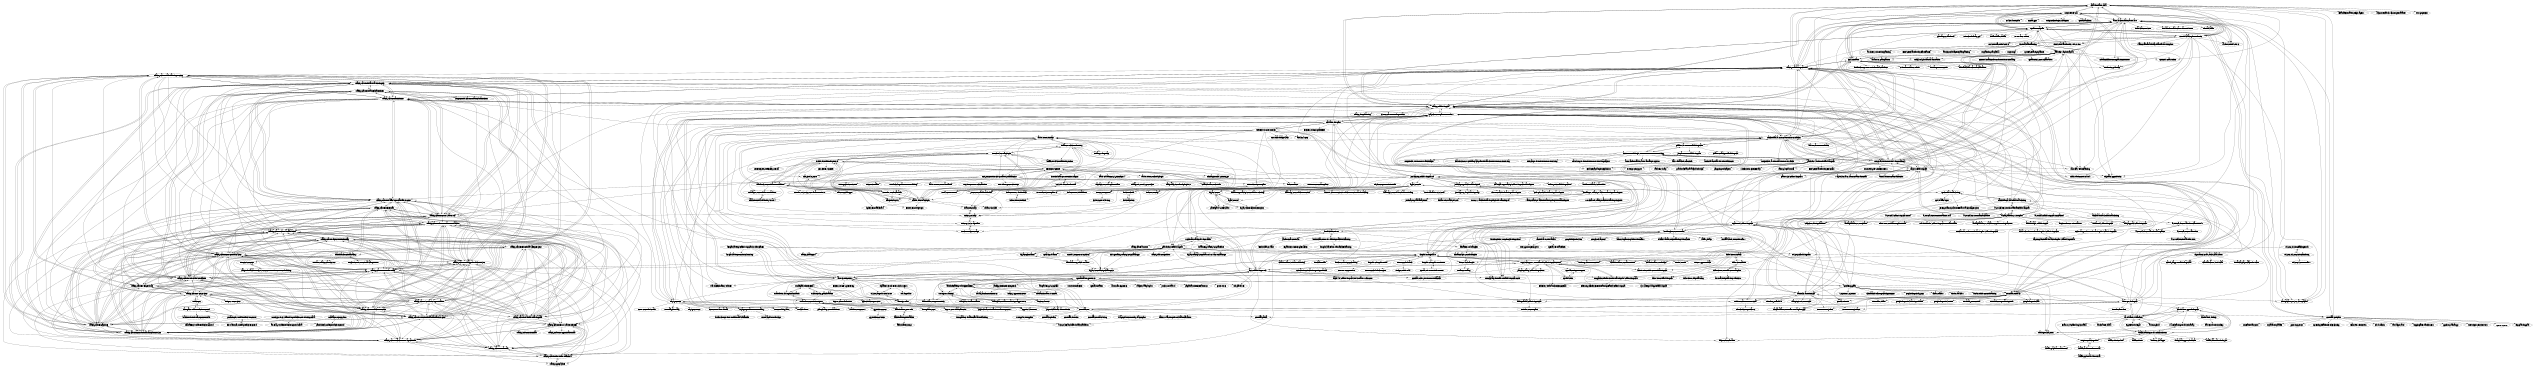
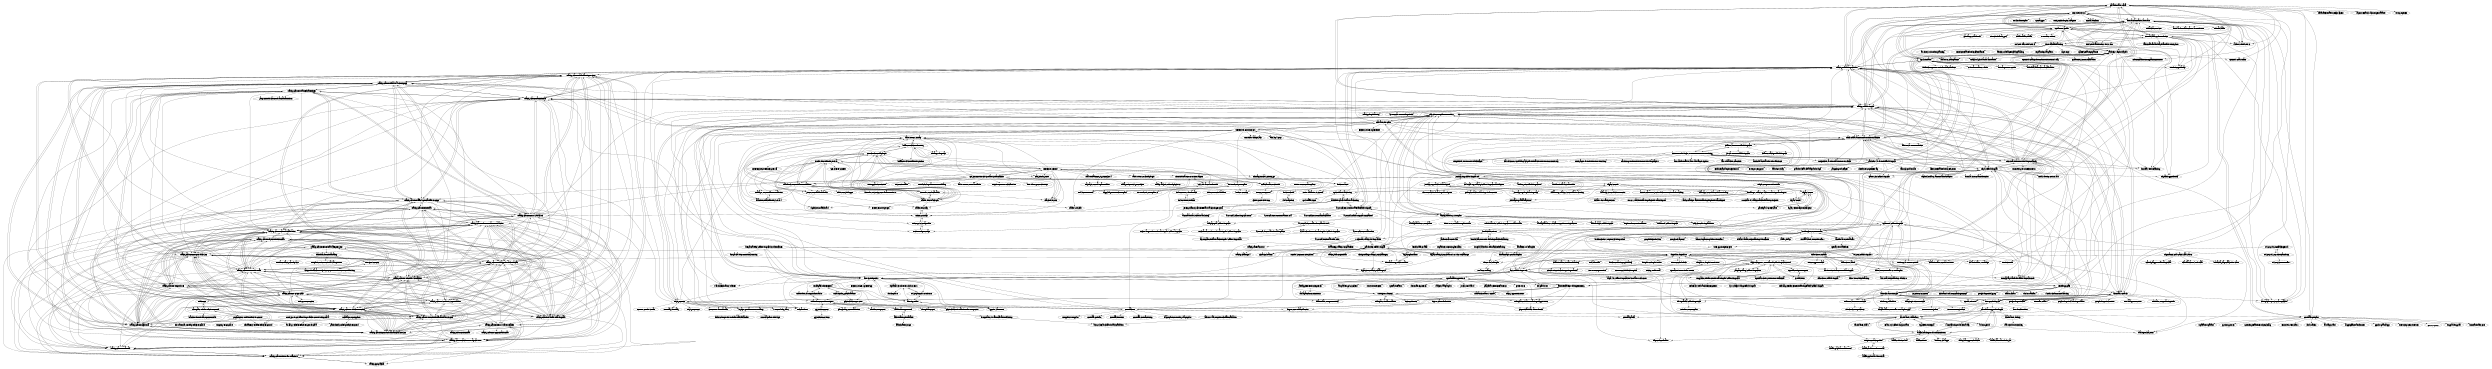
node "zappybiby/EuroTruckAutopilot": added
node "pedropb/machine-learning-nanodegree": label "pedropb/machine-learning-nanodegree" -> "pedropb/machine-learning-reinforcement"
node "emmjaykay/tensorflow_self_driving_car_code": label "emmjaykay/tensorflow_self_driving_car_code" -> "emmjaykay/stanford_self_driving_car_code"
node "tonyxxq/MPC-Control": added
